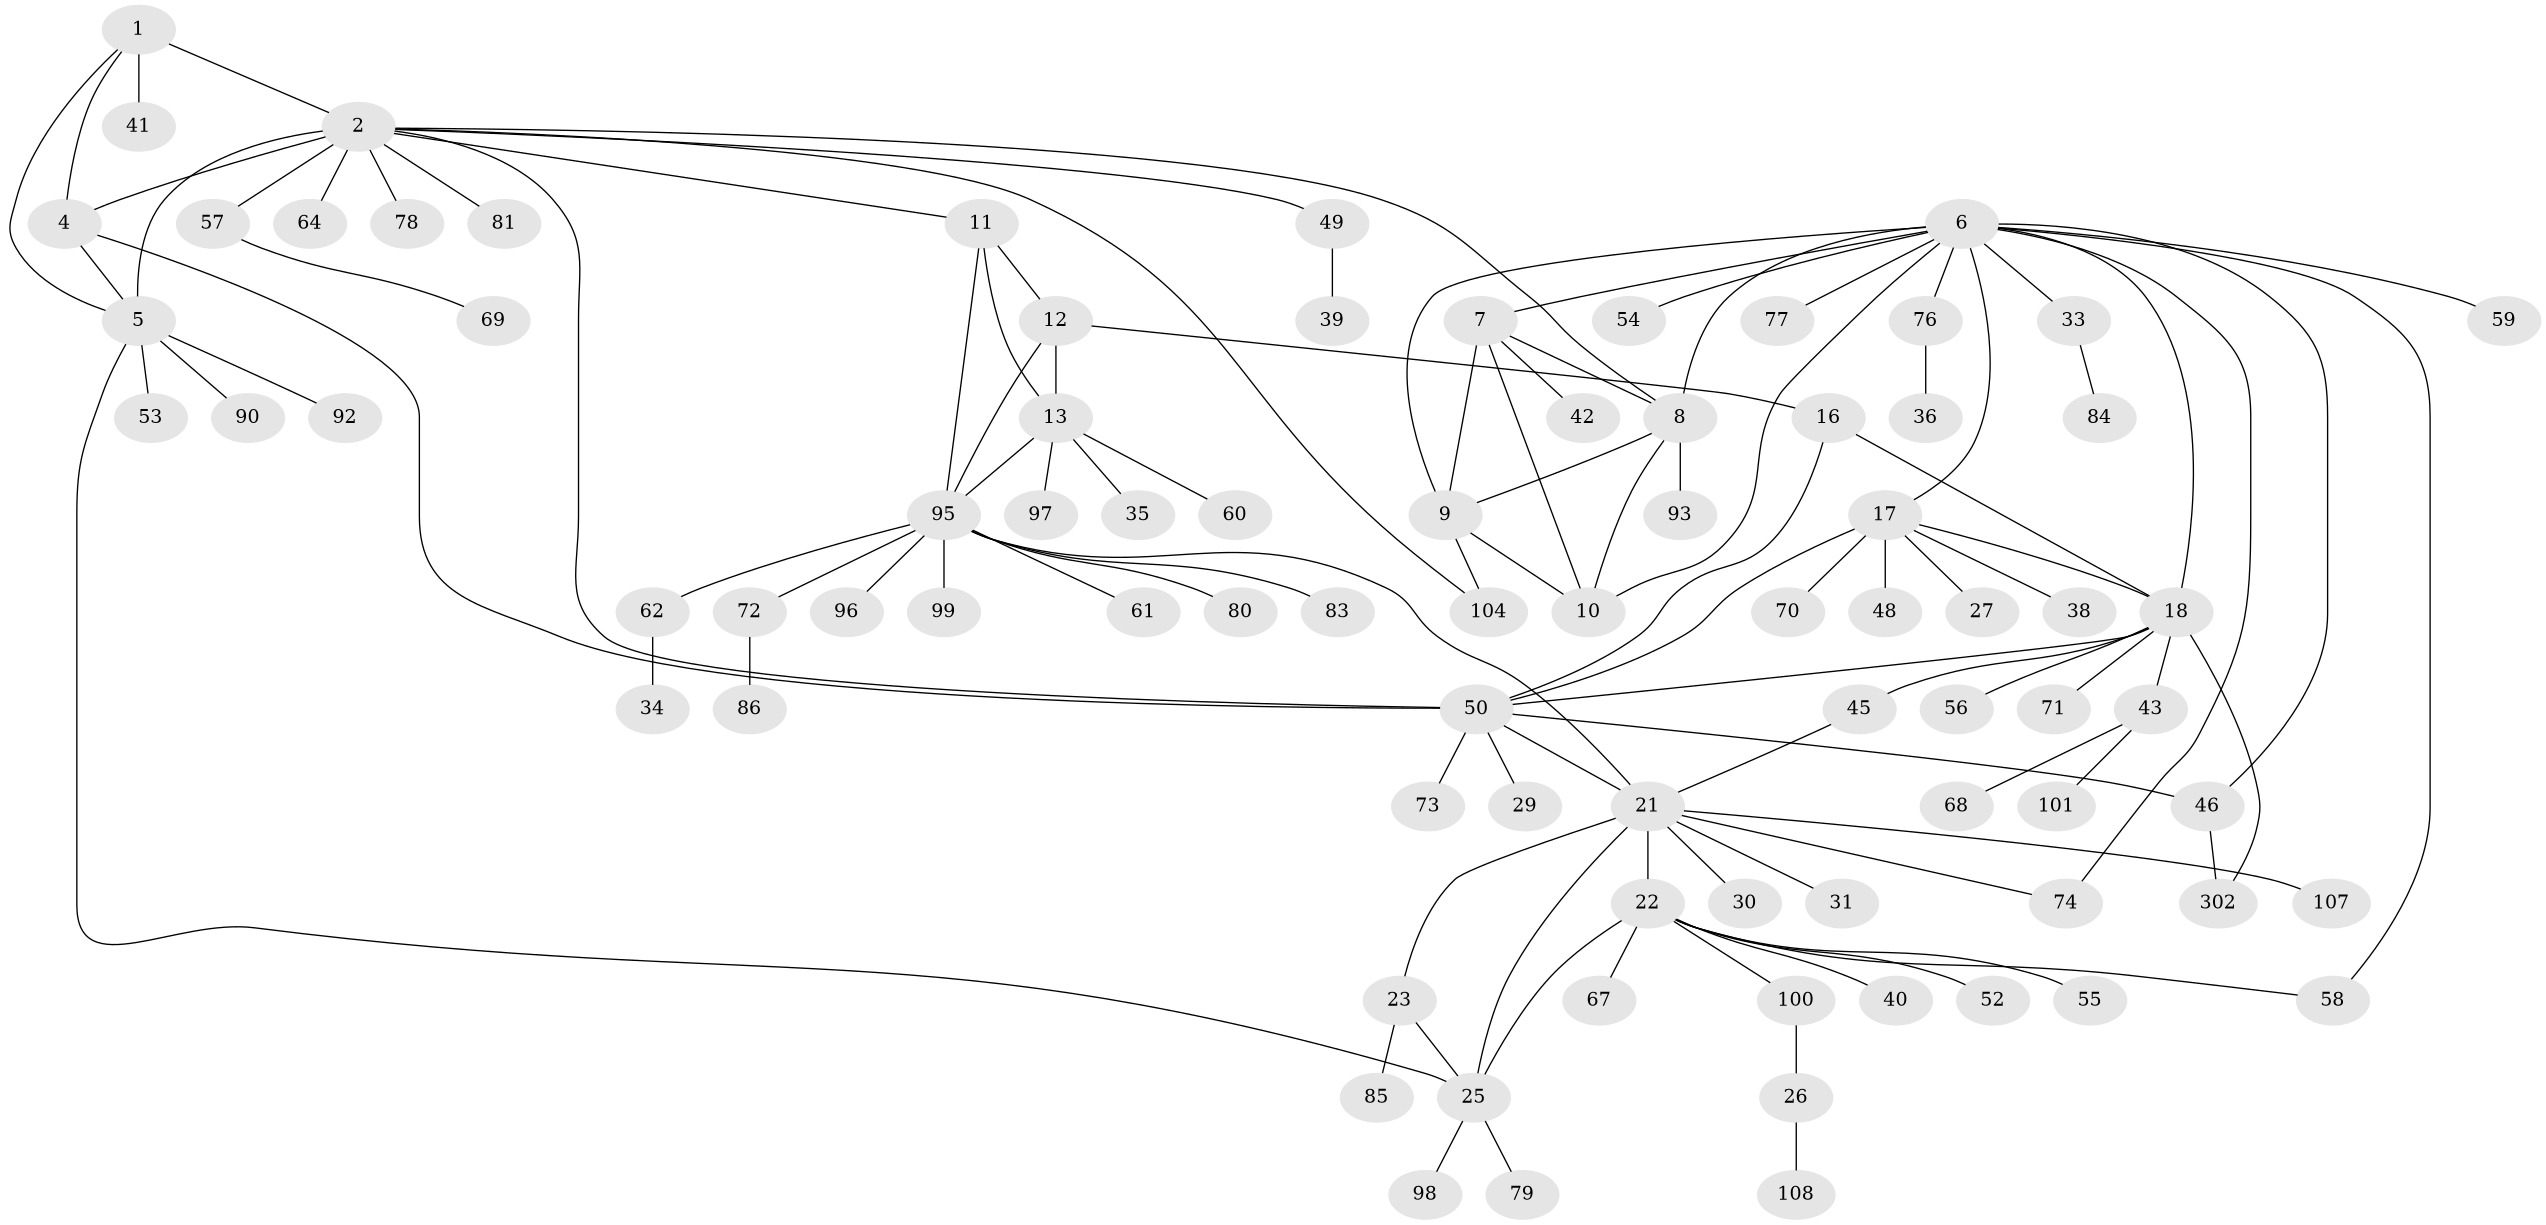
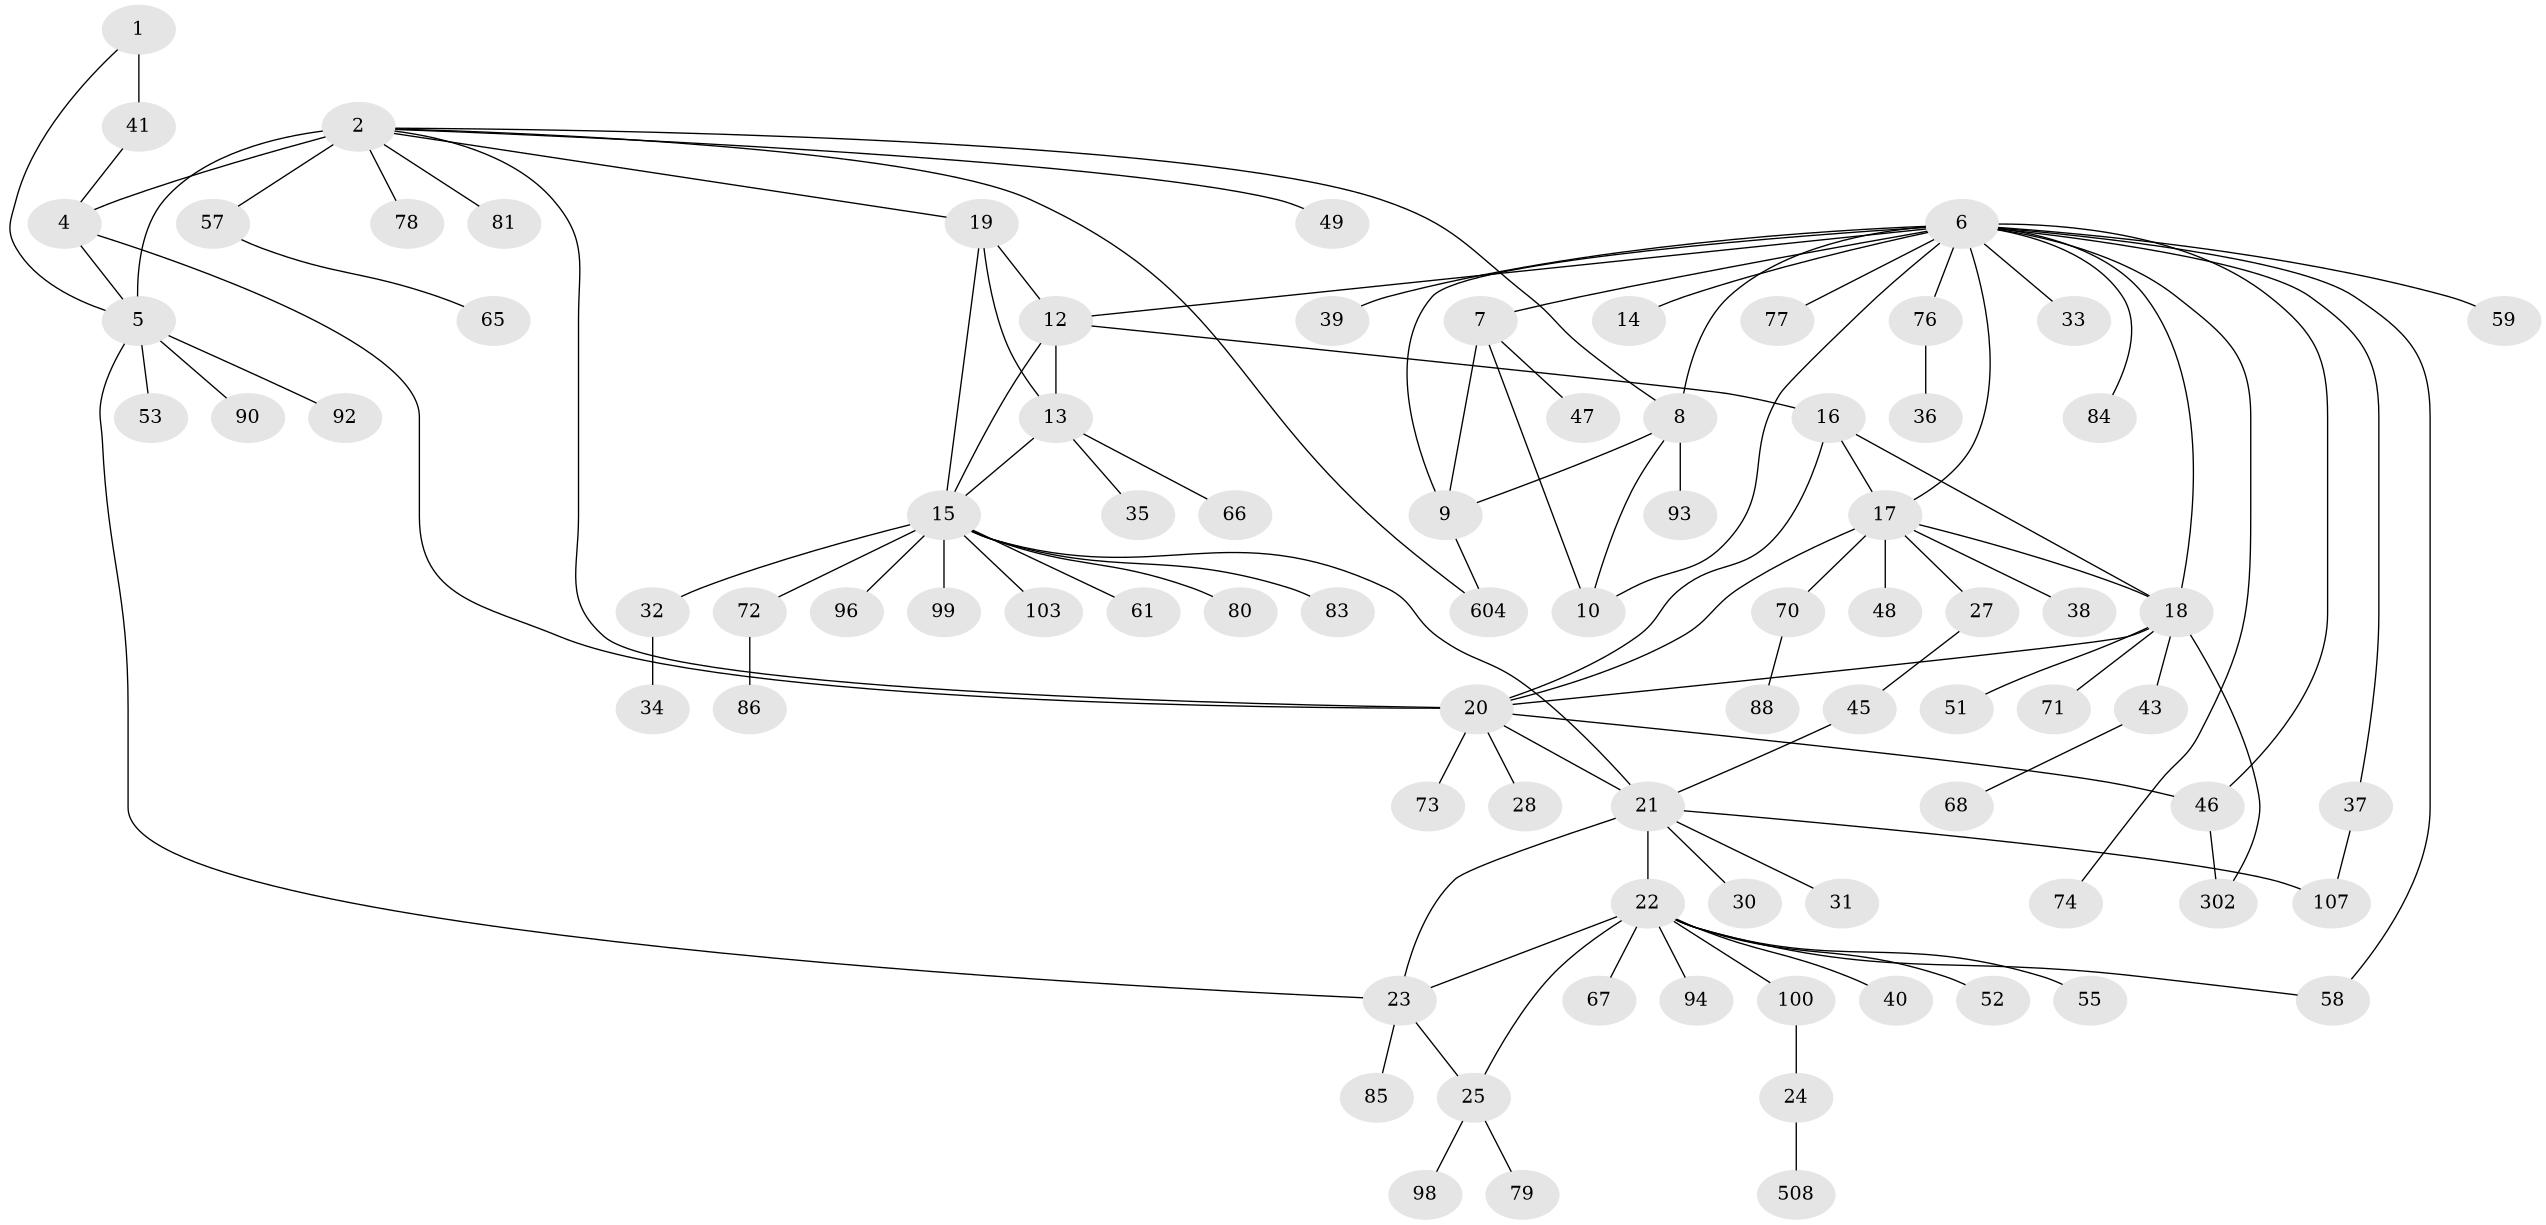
edge "1" -- "2": removed
edge "1" -- "4": now "41" -- "4"
node "64": removed
node "11": label "11" -> "19"
edge "49" -- "39": now "6" -- "39"
edge "6" -- "12": added
node "69": label "69" -> "65"
node "54": label "54" -> "14"
edge "7" -- "8": removed
edge "33" -- "84": now "6" -- "84"
node "42": label "42" -> "47"
edge "16" -- "17": added
node "95": label "95" -> "15"
node "97": removed
node "60": label "60" -> "66"
edge "9" -- "10": removed
node "62": label "62" -> "32"
node "103": added
node "104": label "104" -> "604"
edge "18" -- "45": now "27" -- "45"
node "50": label "50" -> "20"
node "88": added
node "56": label "56" -> "51"
node "29": label "29" -> "28"
node "101": removed
node "37": added
edge "21" -- "74": removed
edge "21" -- "25": removed
edge "5" -- "25": now "5" -- "23"
edge "22" -- "23": added
node "94": added
node "26": label "26" -> "24"
node "108": label "108" -> "508"
